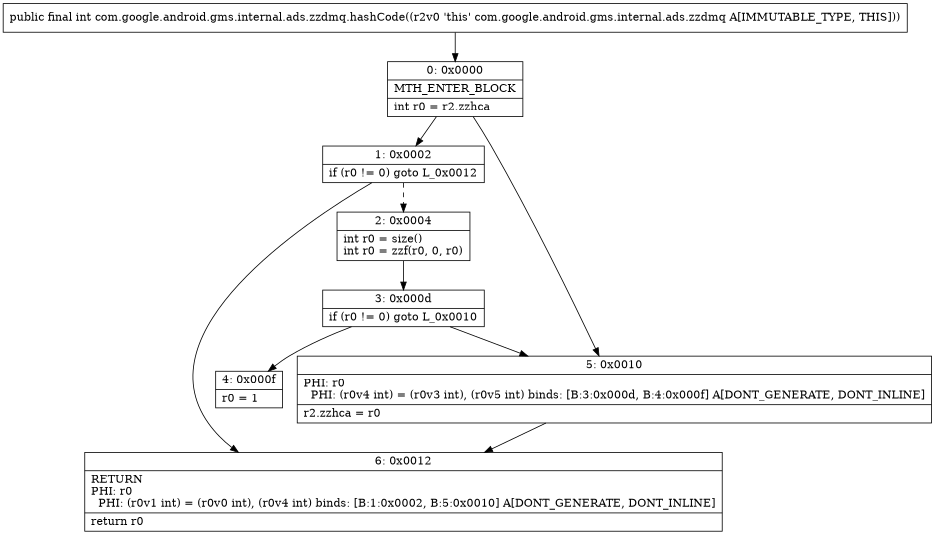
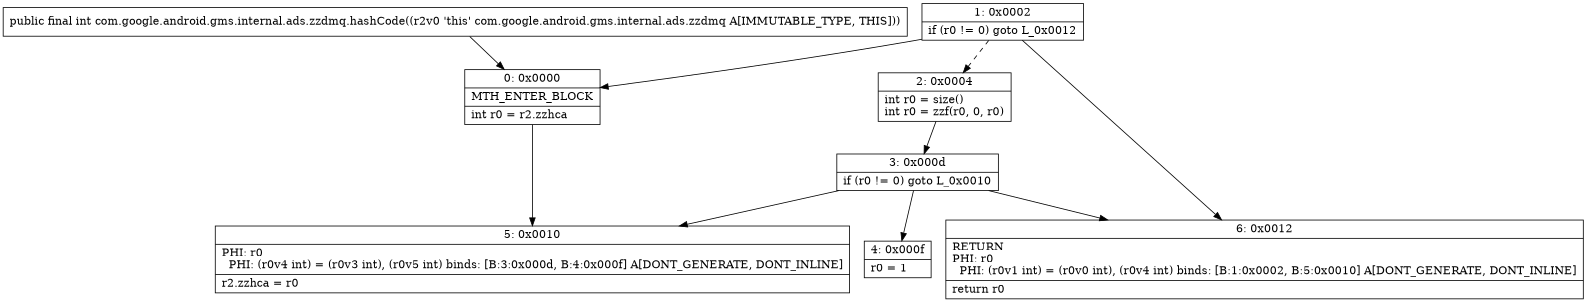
edge "0: 0x0000" -> "1: 0x0002": reversed
edge "5: 0x0010" -> "6: 0x0012": now "3: 0x000d" -> "6: 0x0012"
